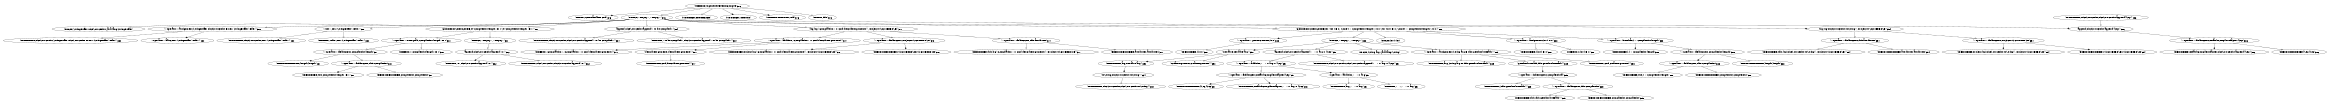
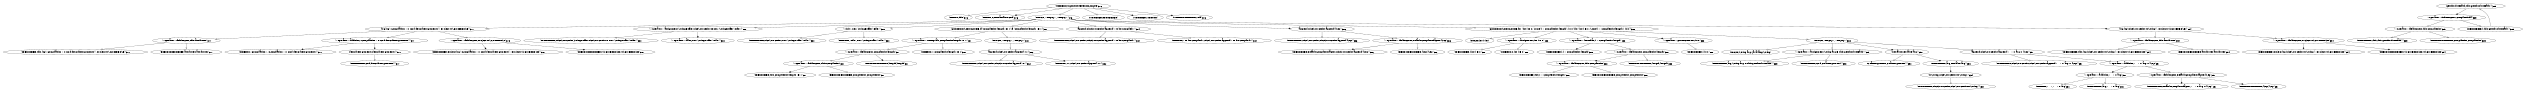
edge "(IDENTIFIER,niceSourceList,niceSourceList.append(lSep))" -> "(append,niceSourceList.append(lSep))": reversed
node "(LOCAL,StringBuffer niceSourceList: java.lang.StringBuffer)": removed
edge "(<operator>.assignment,String arg = this.getAbsolutePath())" -> "(getAbsolutePath,this.getAbsolutePath())": now "(IDENTIFIER,i,this.getAbsolutePath())" -> "(getAbsolutePath,this.getAbsolutePath())"
